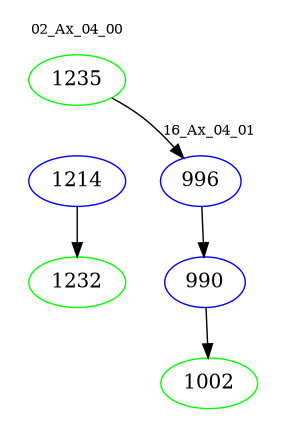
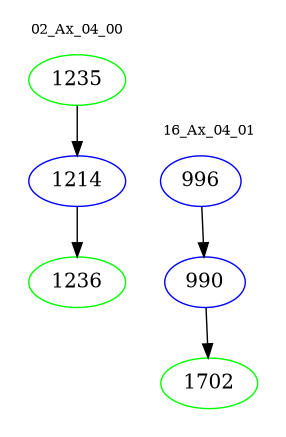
edge "1235" -> "996": now "1235" -> "1214"
node "1232": label "1232" -> "1236"
node "1002": label "1002" -> "1702"
